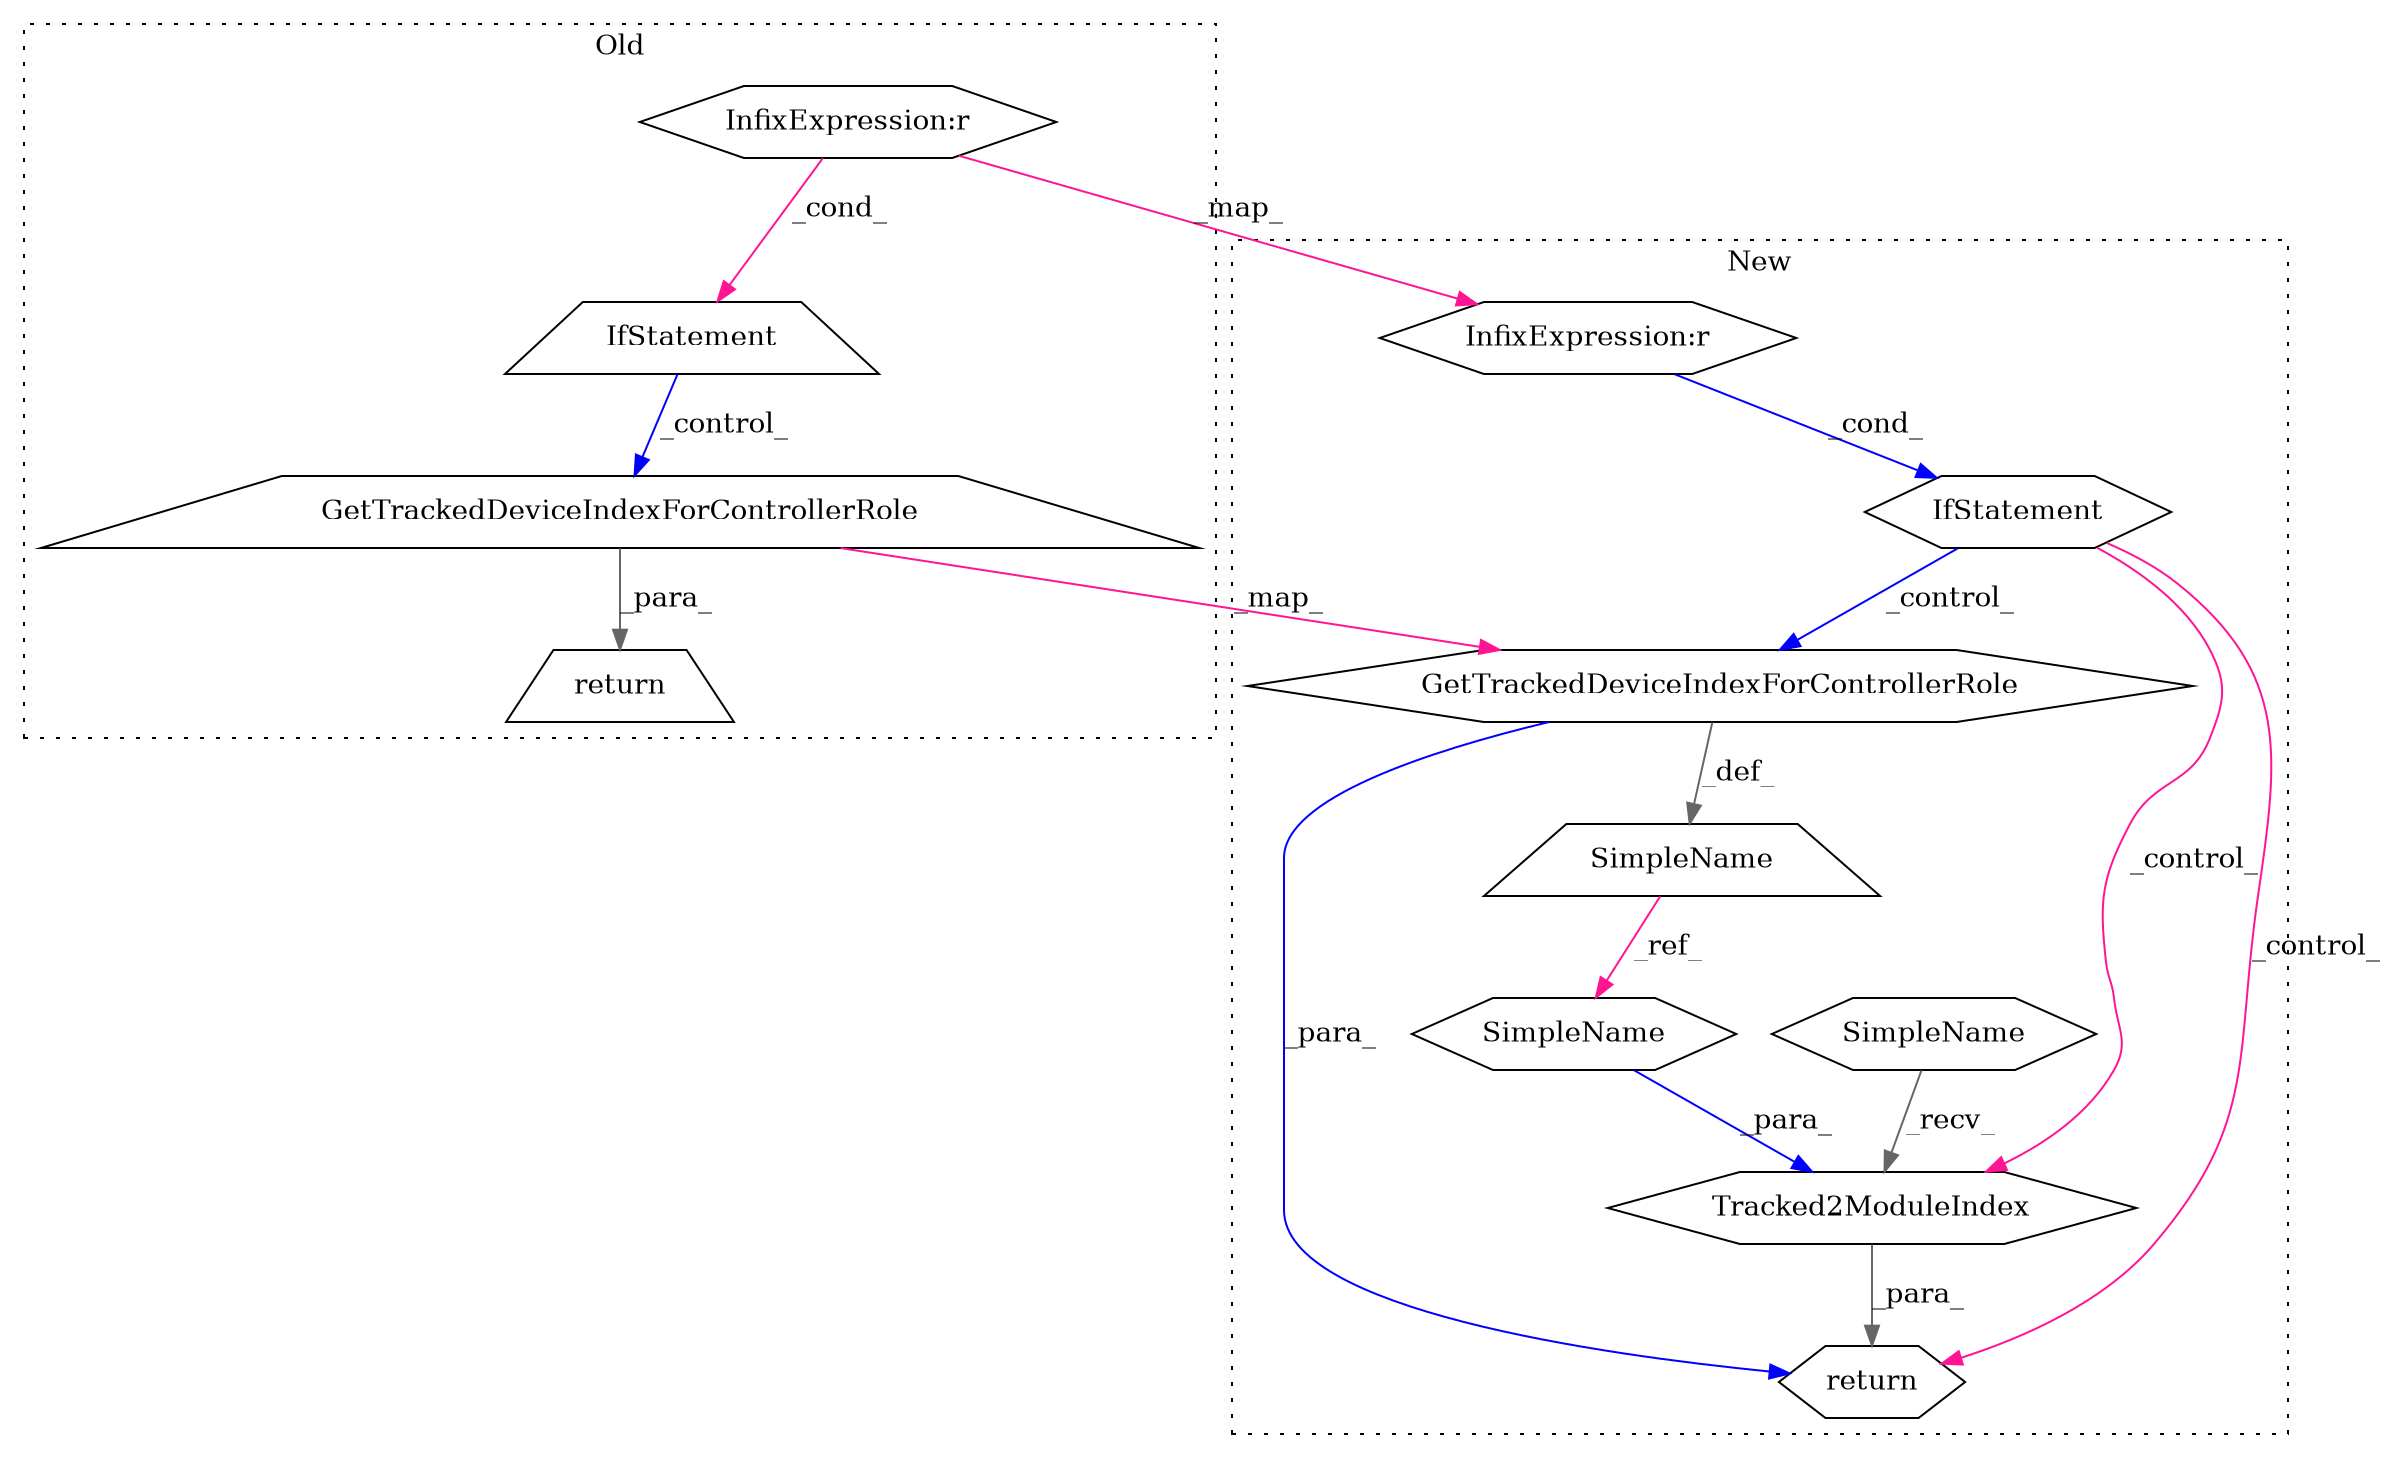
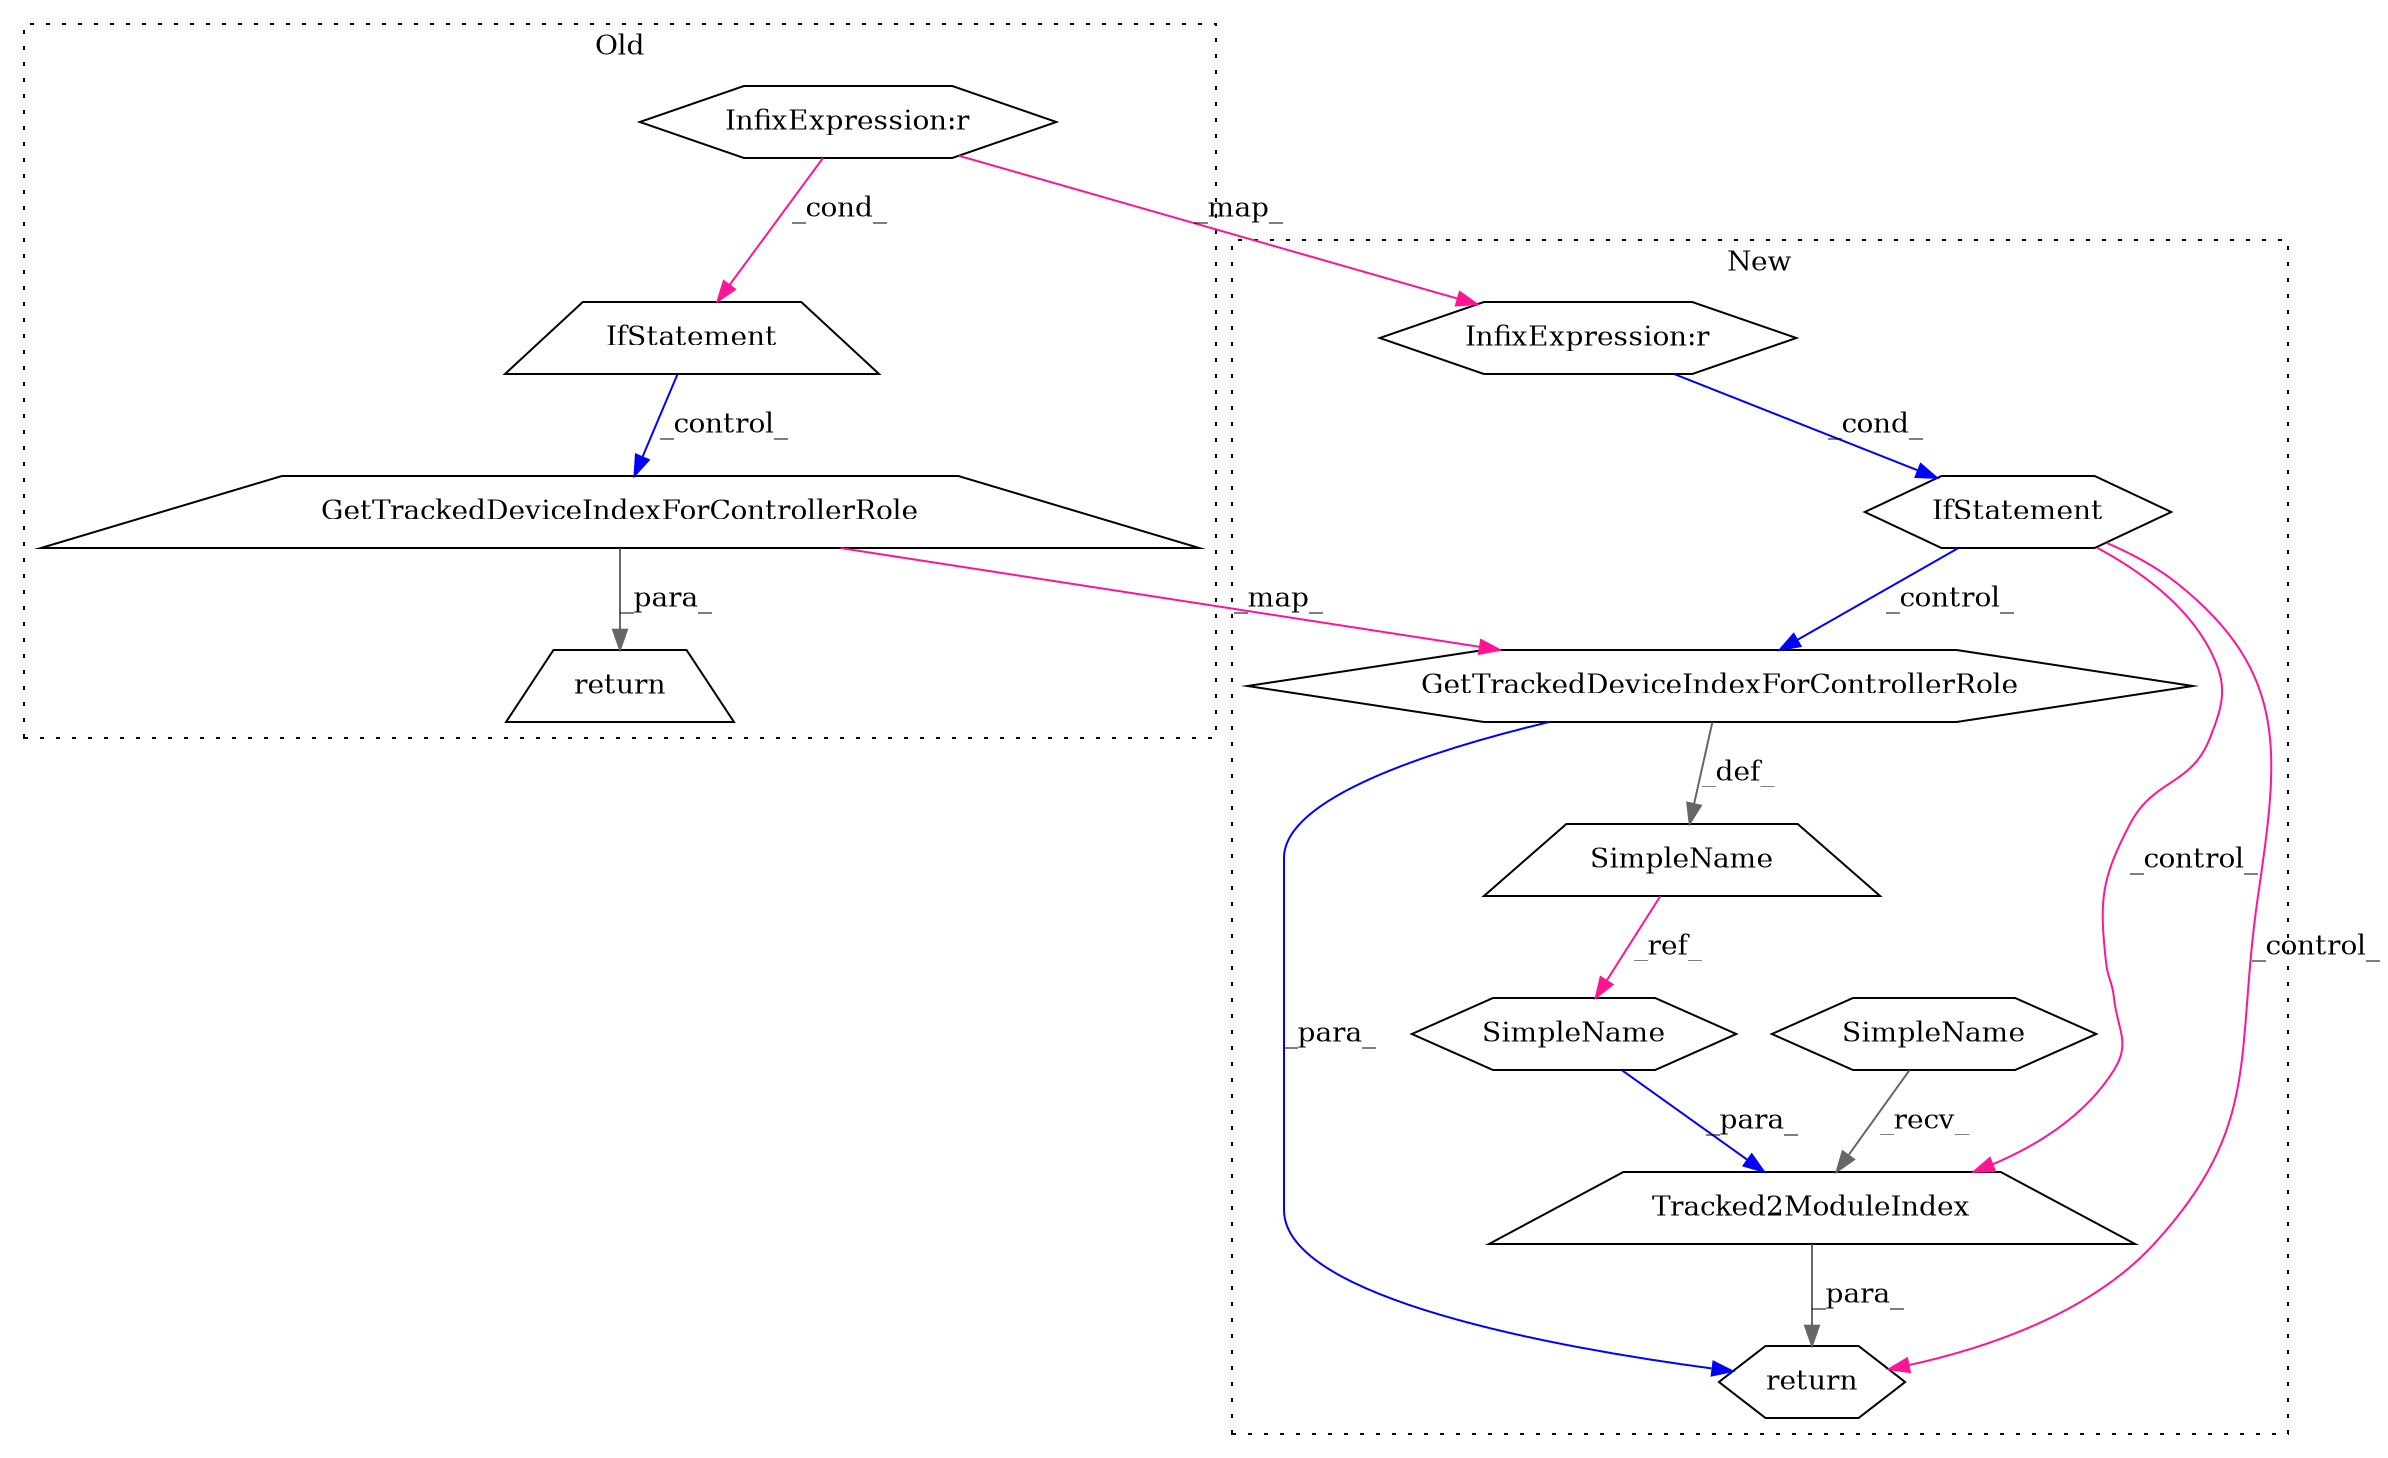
node "Tracked2ModuleIndex": shape hexagon -> trapezium
